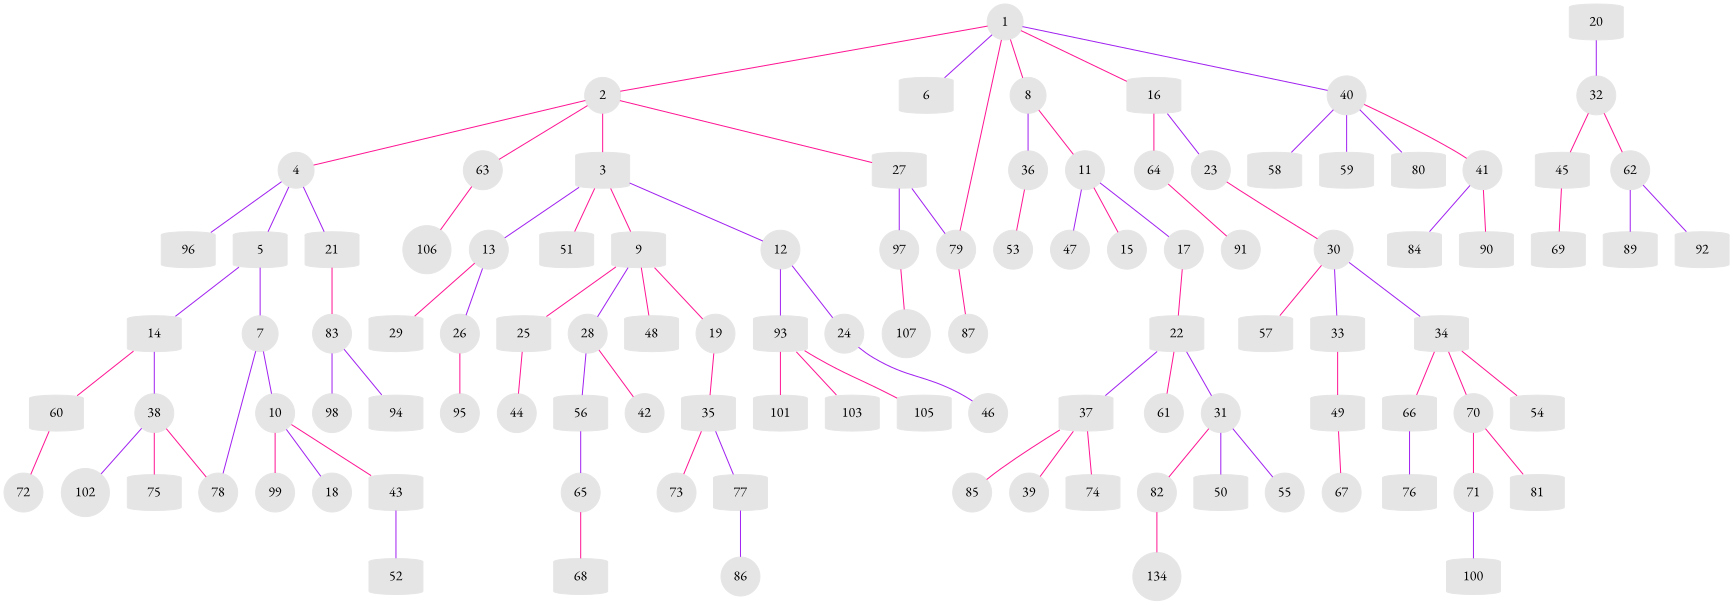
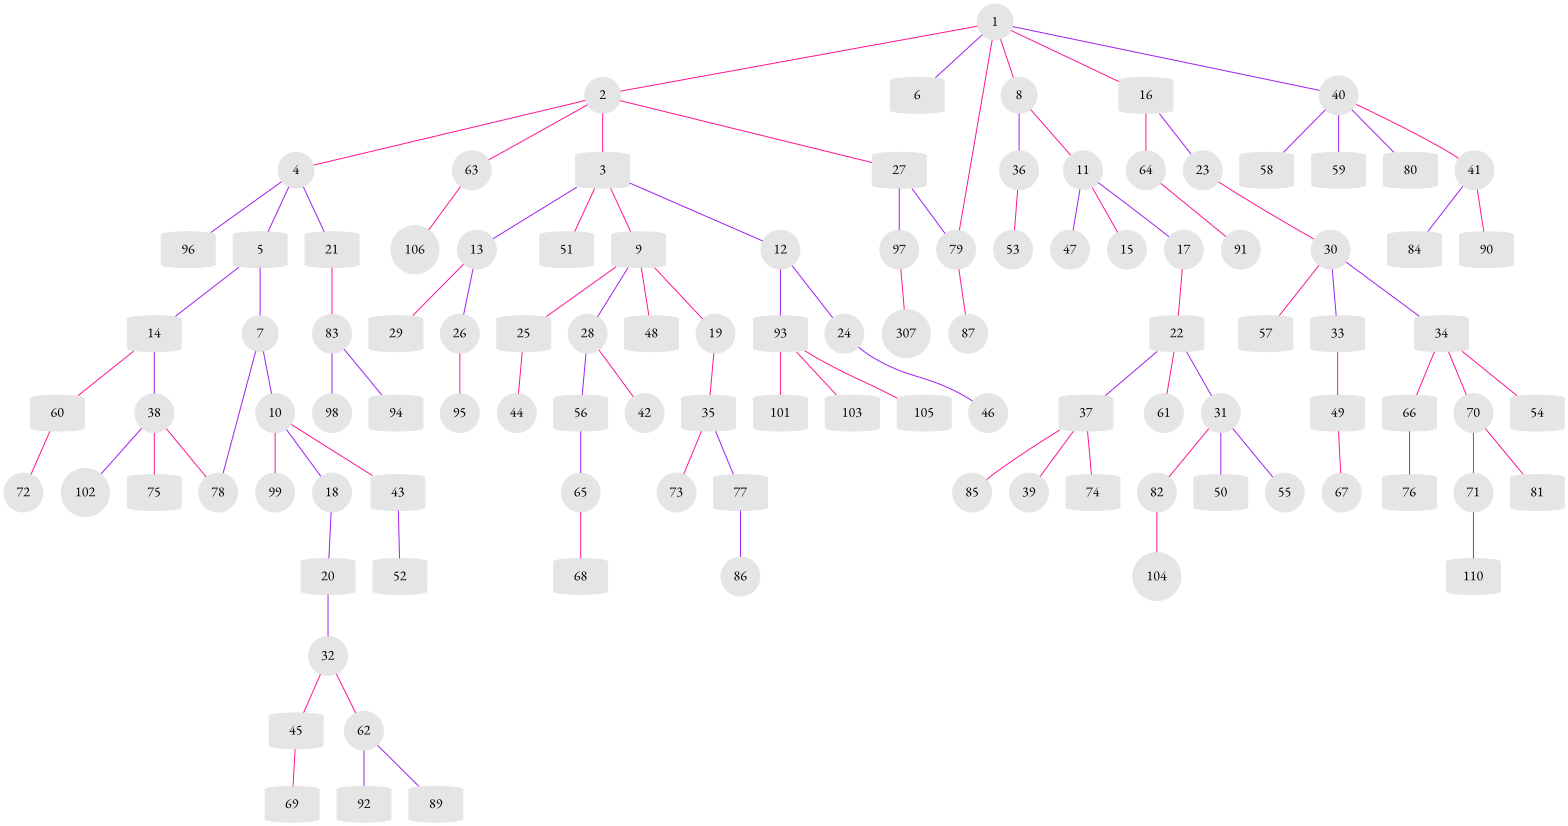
node "107": label "107" -> "307"
edge "18" -- "20": added
node "134": label "134" -> "104"
node "100": label "100" -> "110"
